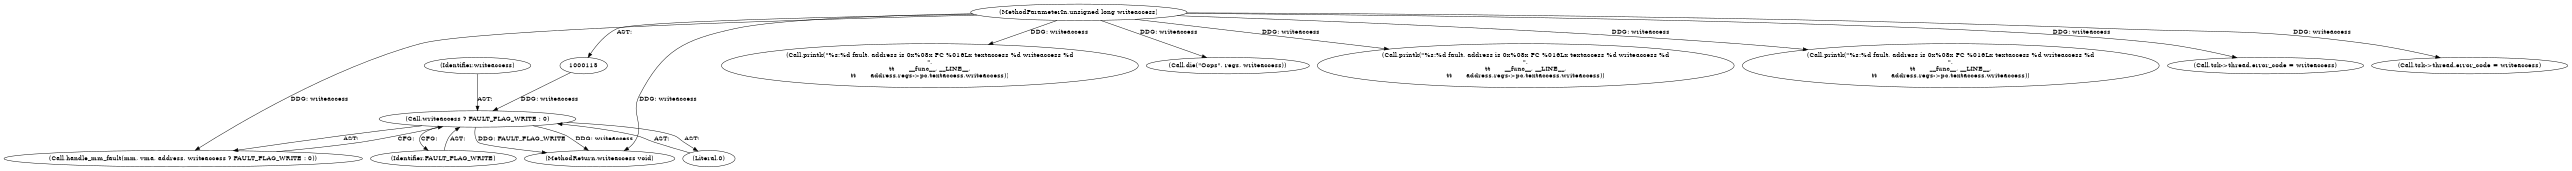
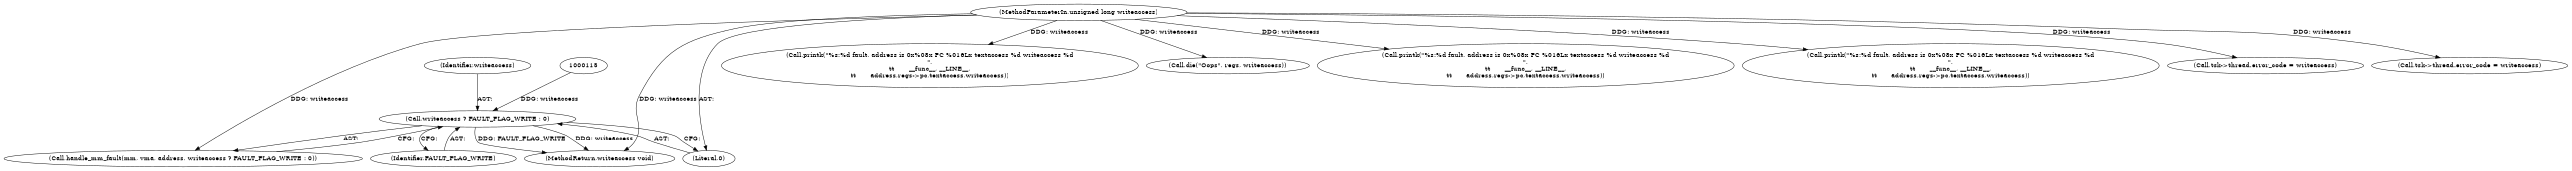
edge "(MethodParameterIn,unsigned long writeaccess)" -> "1000115": now "(MethodParameterIn,unsigned long writeaccess)" -> "(Literal,0)"
edge "(Call,writeaccess ? FAULT_FLAG_WRITE : 0)" -> "(Literal,0)": label "AST: " -> "CFG: "
